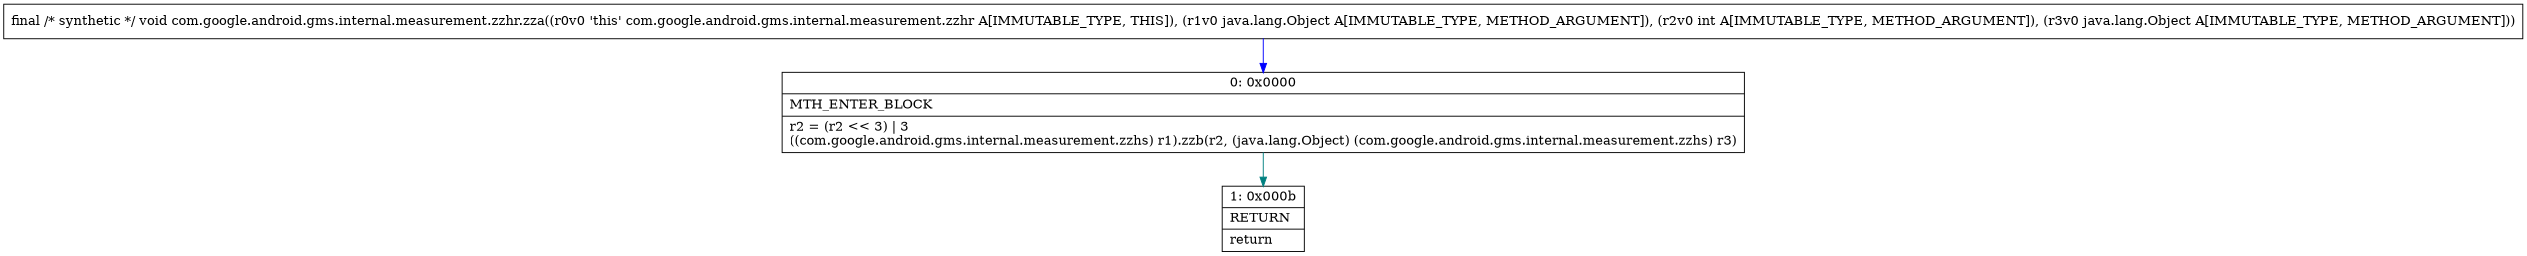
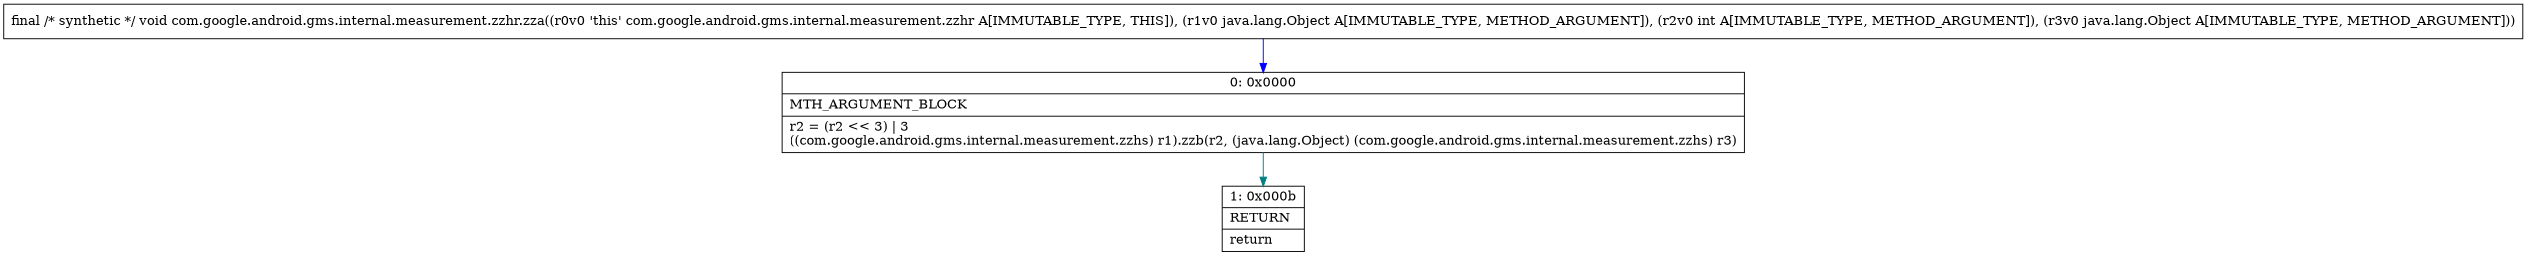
node "0: 0x0000": text "MTH_ENTER_BLOCK" -> "MTH_ARGUMENT_BLOCK"
